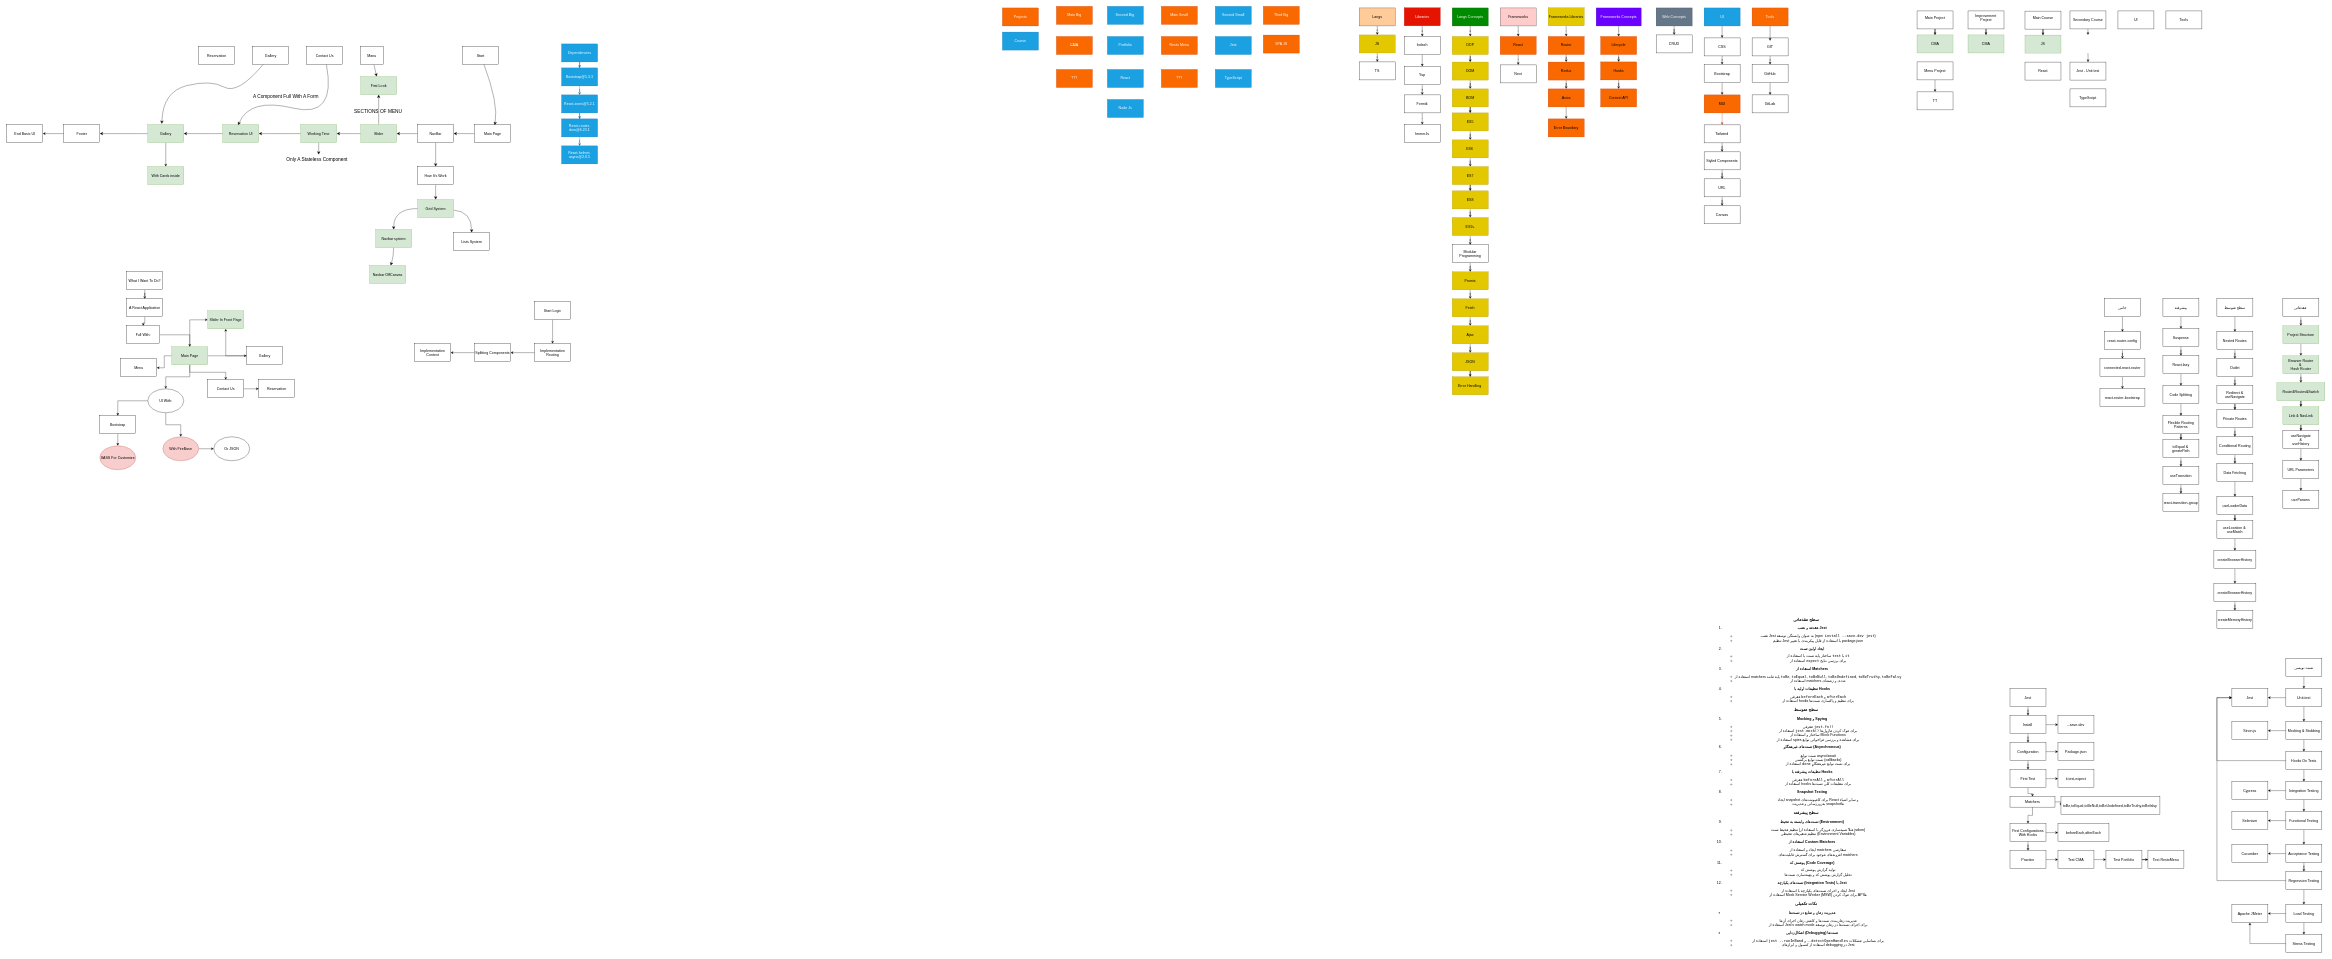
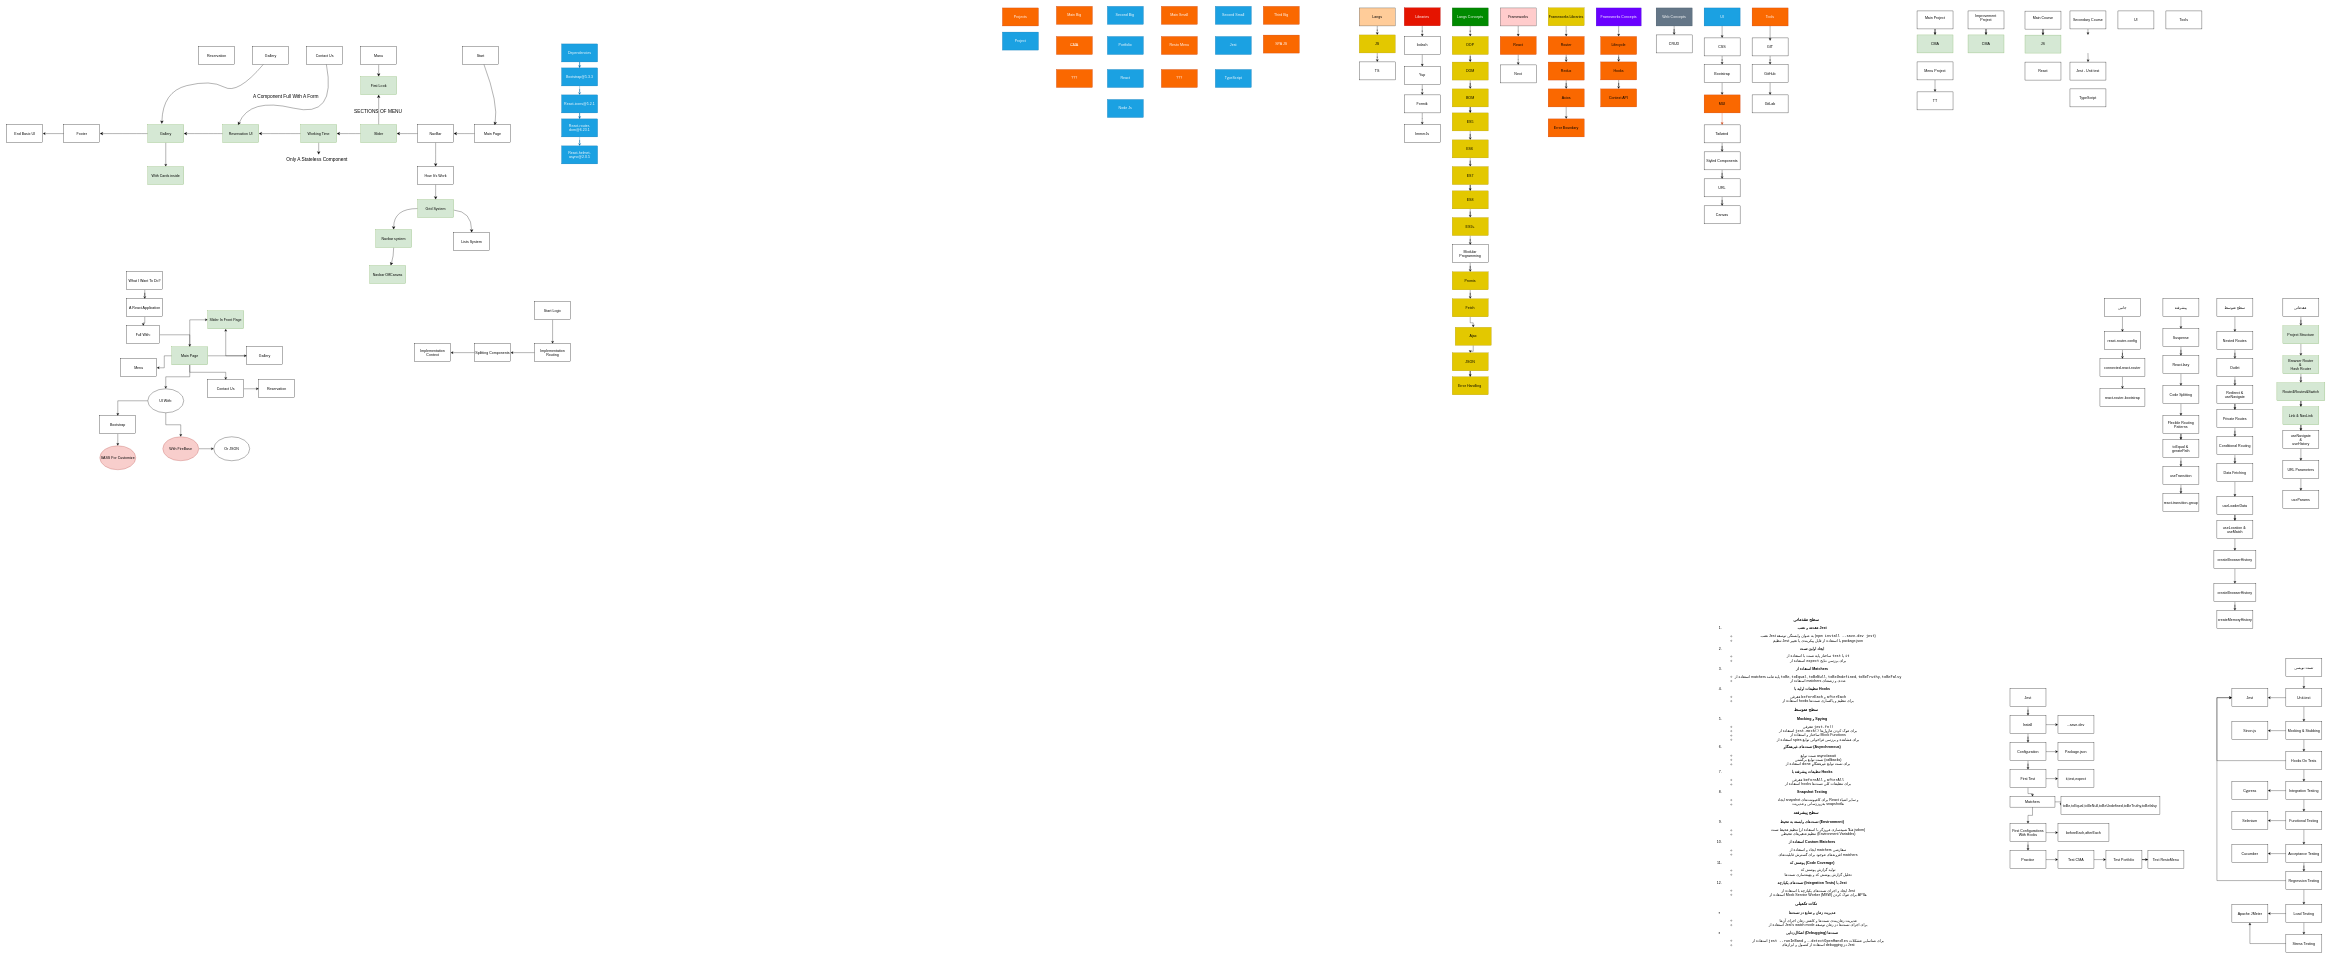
node "Course": label "Course" -> "Project"
node "Manu": size 23x18 -> 36x18
node "Ajax": moved (1470, 335) -> (1473, 336)
